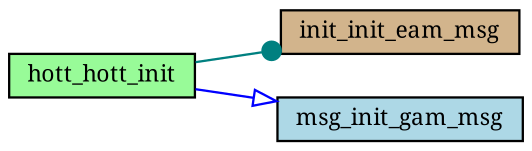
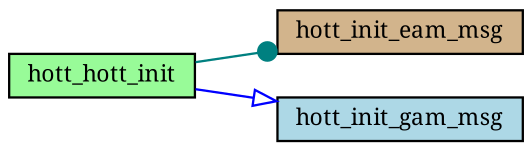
node "init_init_eam_msg": label "init_init_eam_msg" -> "hott_init_eam_msg"
node "msg_init_gam_msg": label "msg_init_gam_msg" -> "hott_init_gam_msg"
